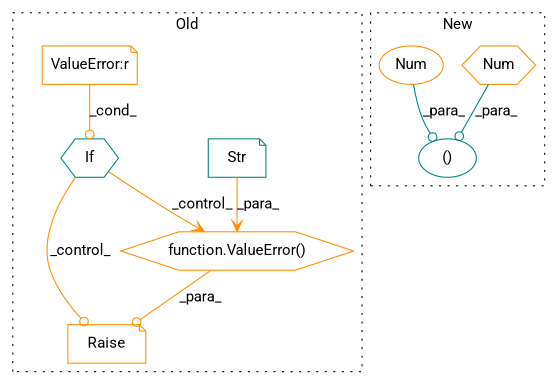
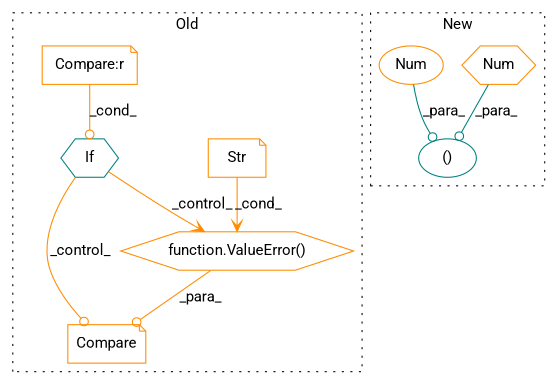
node "ValueError:r": label "ValueError:r" -> "Compare:r"
node "Str": color teal -> darkorange
edge "Str" -> "function.ValueError()": label "_para_" -> "_cond_"
node "Raise": label "Raise" -> "Compare"
